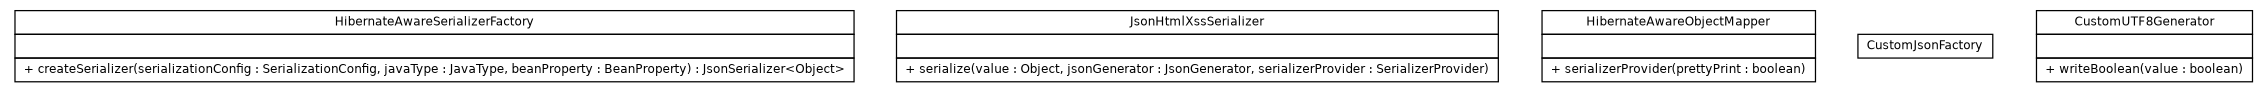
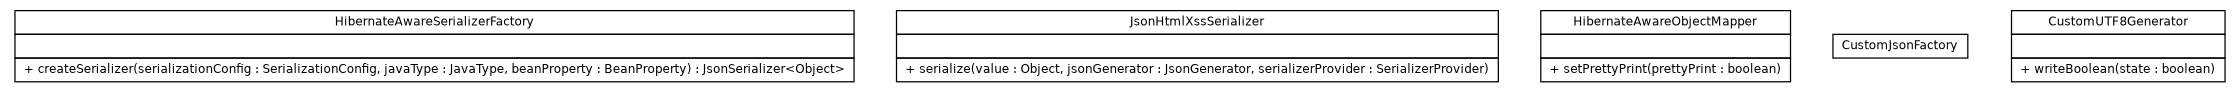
node "HibernateAwareObjectMapper": text "+ serializerProvider(prettyPrint : boolean)" -> "+ setPrettyPrint(prettyPrint : boolean)"
node "CustomUTF8Generator": text "+ writeBoolean(value : boolean)" -> "+ writeBoolean(state : boolean)"
